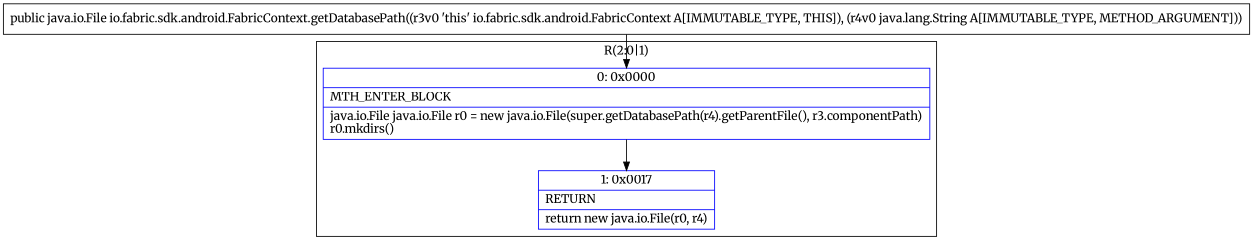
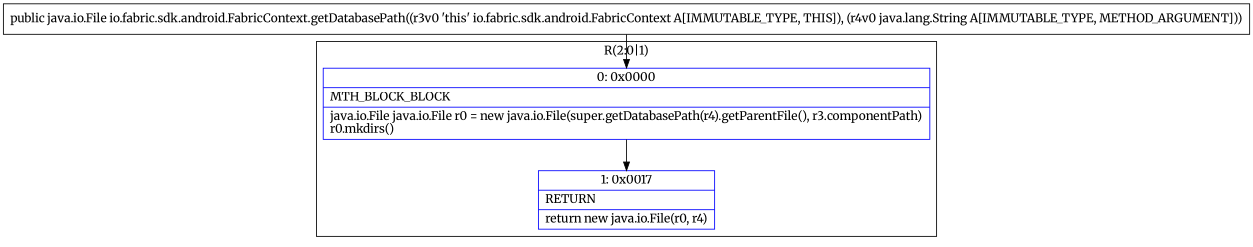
node "0: 0x0000": text "MTH_ENTER_BLOCK" -> "MTH_BLOCK_BLOCK"
